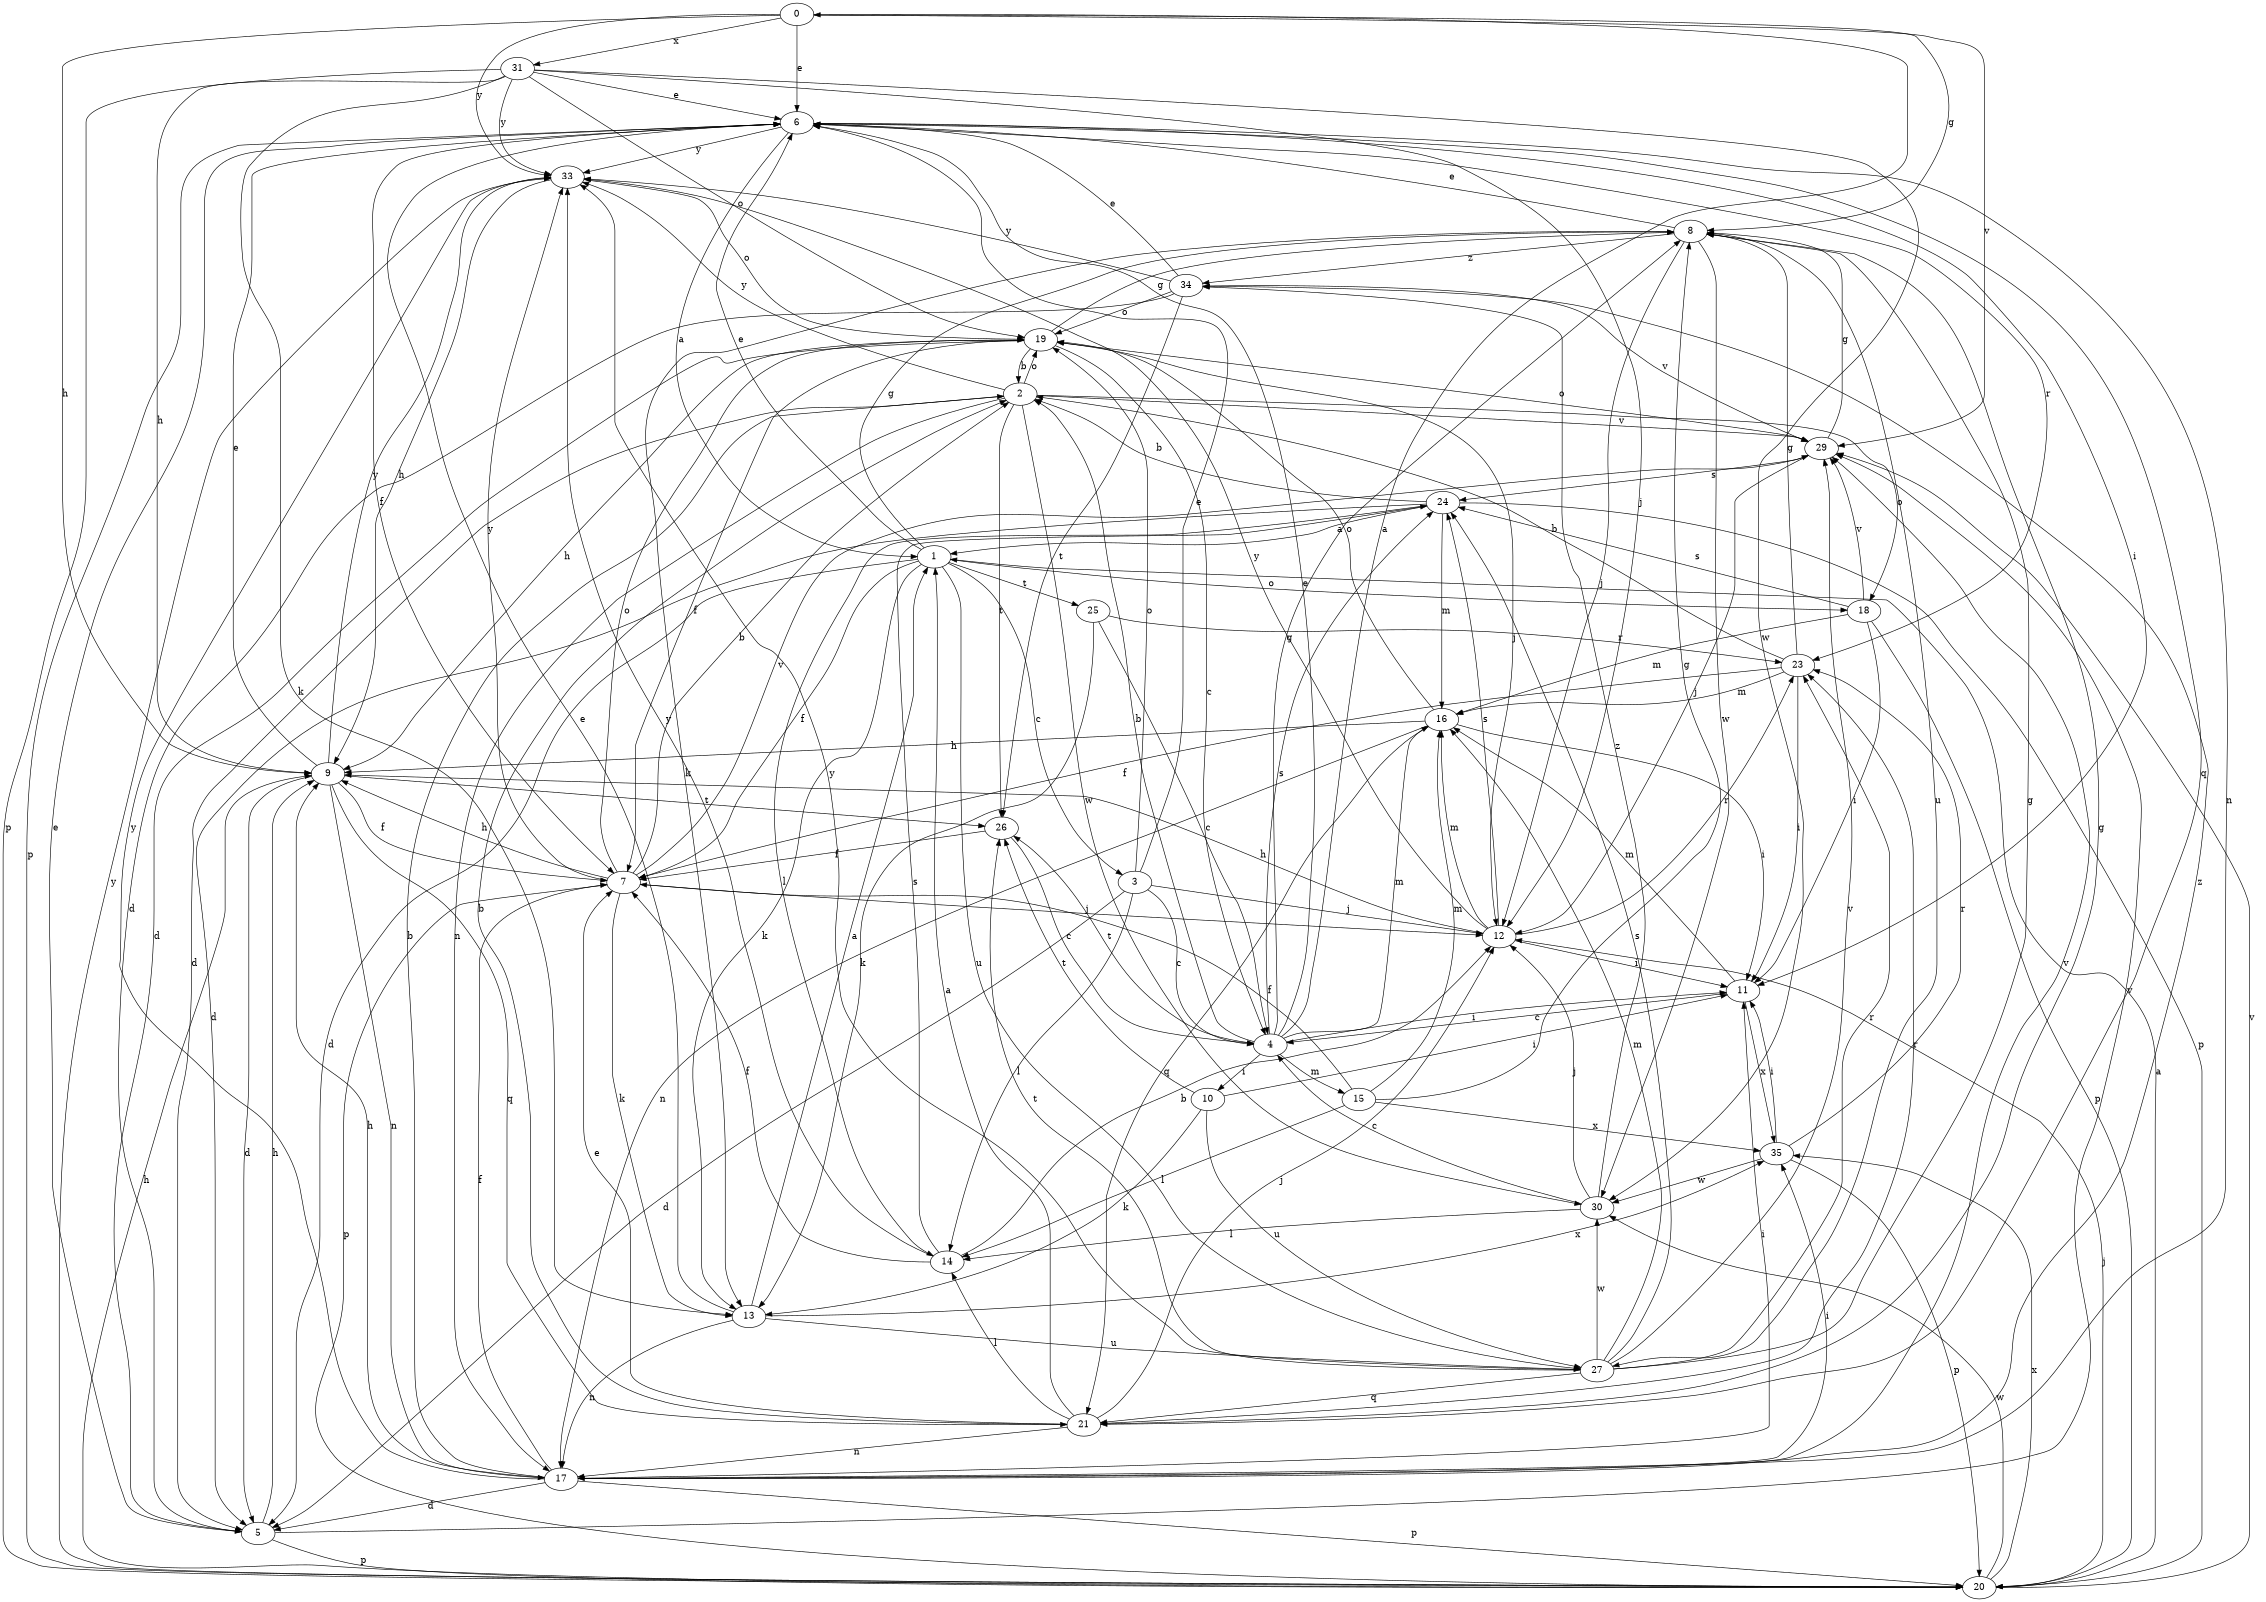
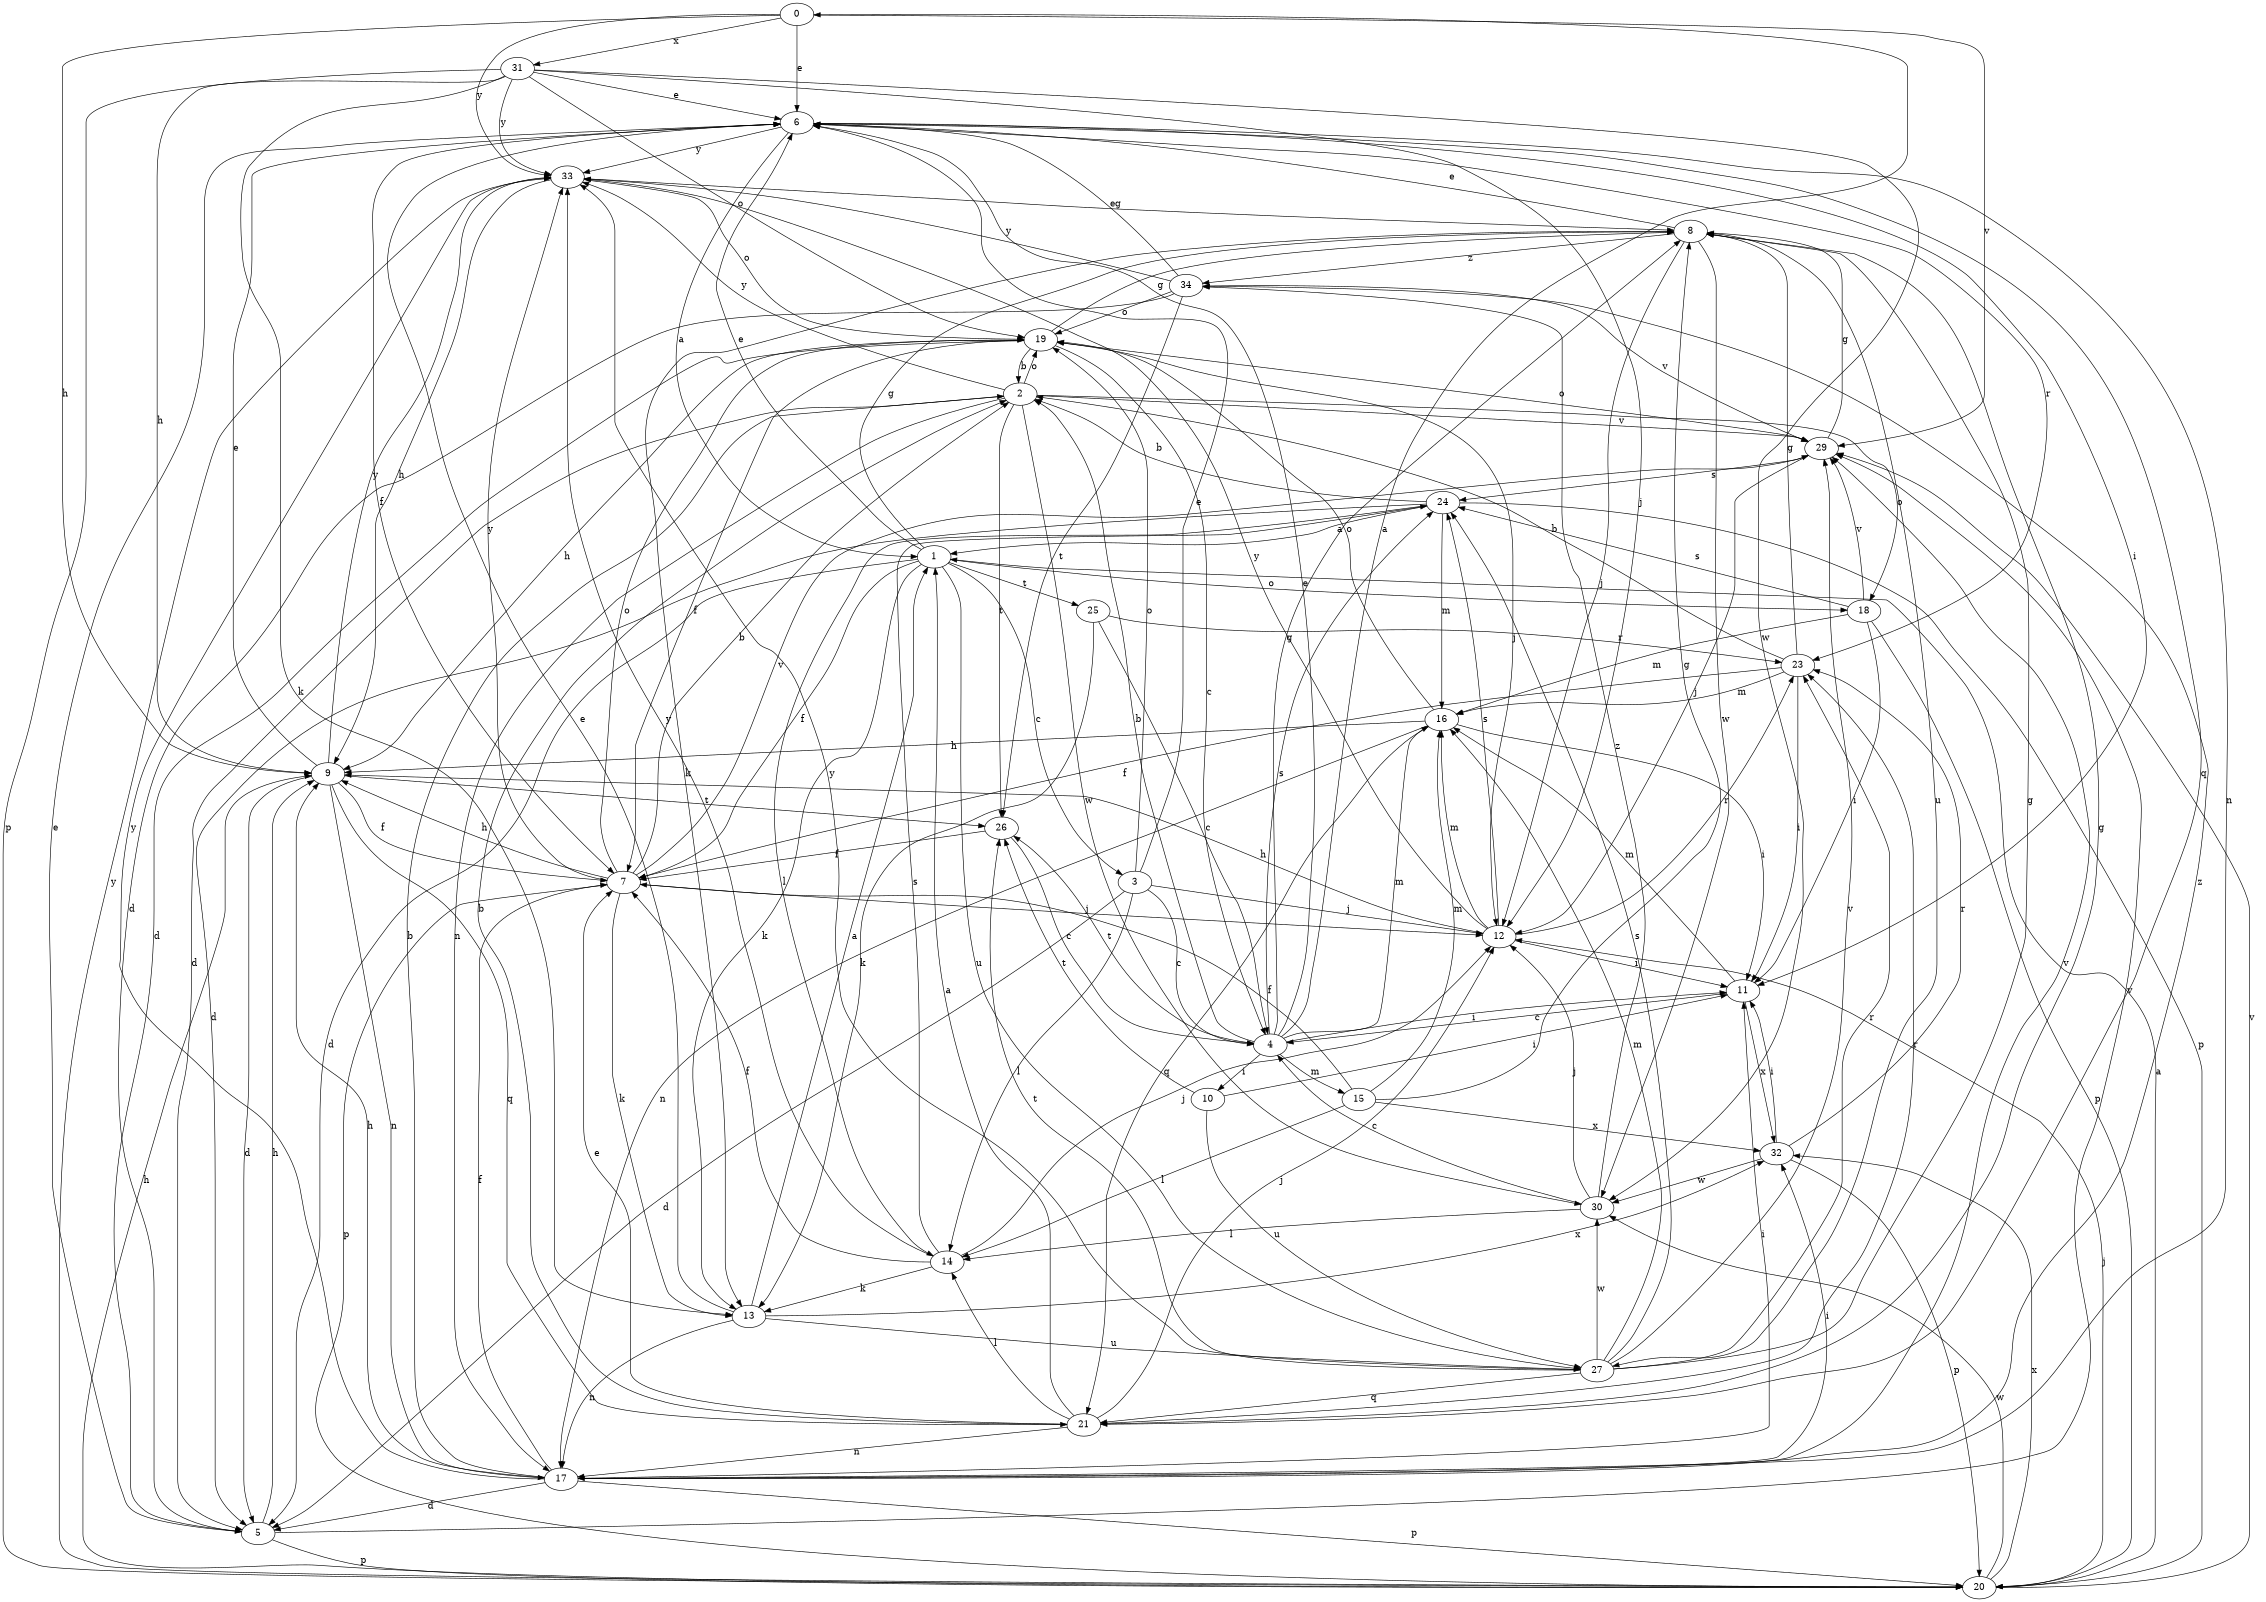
edge "0" -> "8": now "33" -> "8"
edge "14" -> "12": label "b" -> "j"
node "35": label "35" -> "32"
edge "10" -> "13": now "14" -> "13"
edge "6" -> "20": removed, label "p"
